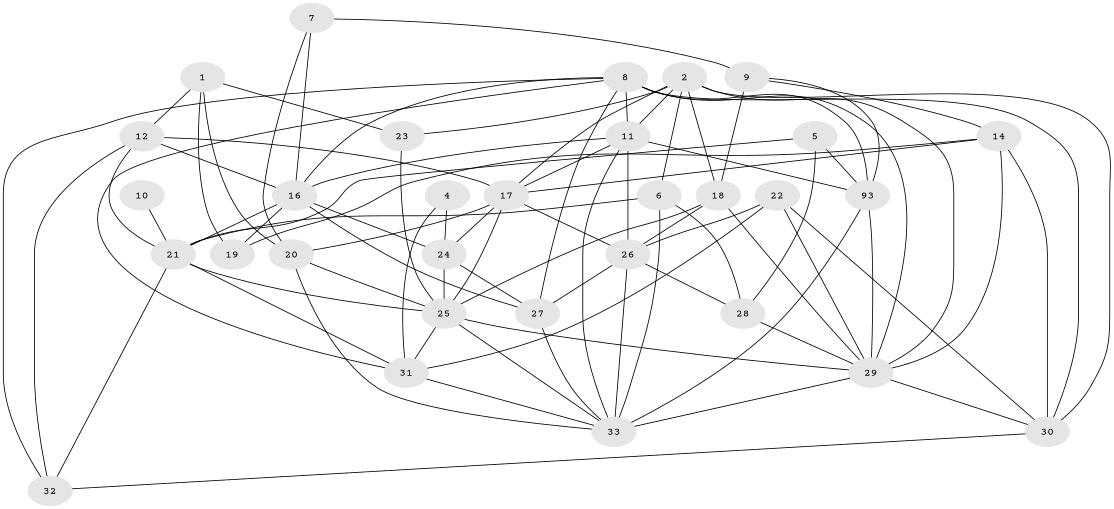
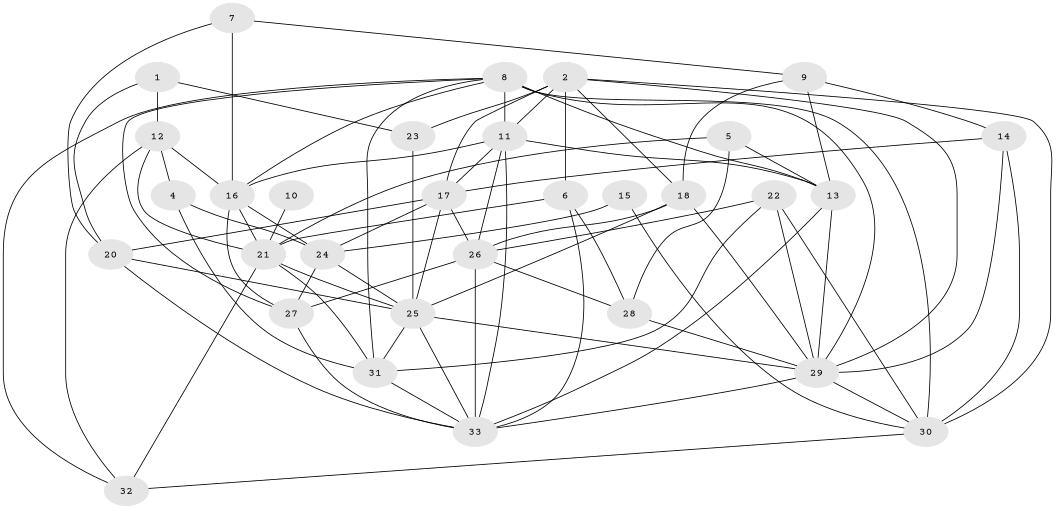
edge "12" -- "17": now "12" -- "4"
node "15": added
node "93": label "93" -> "13"
node "19": removed
